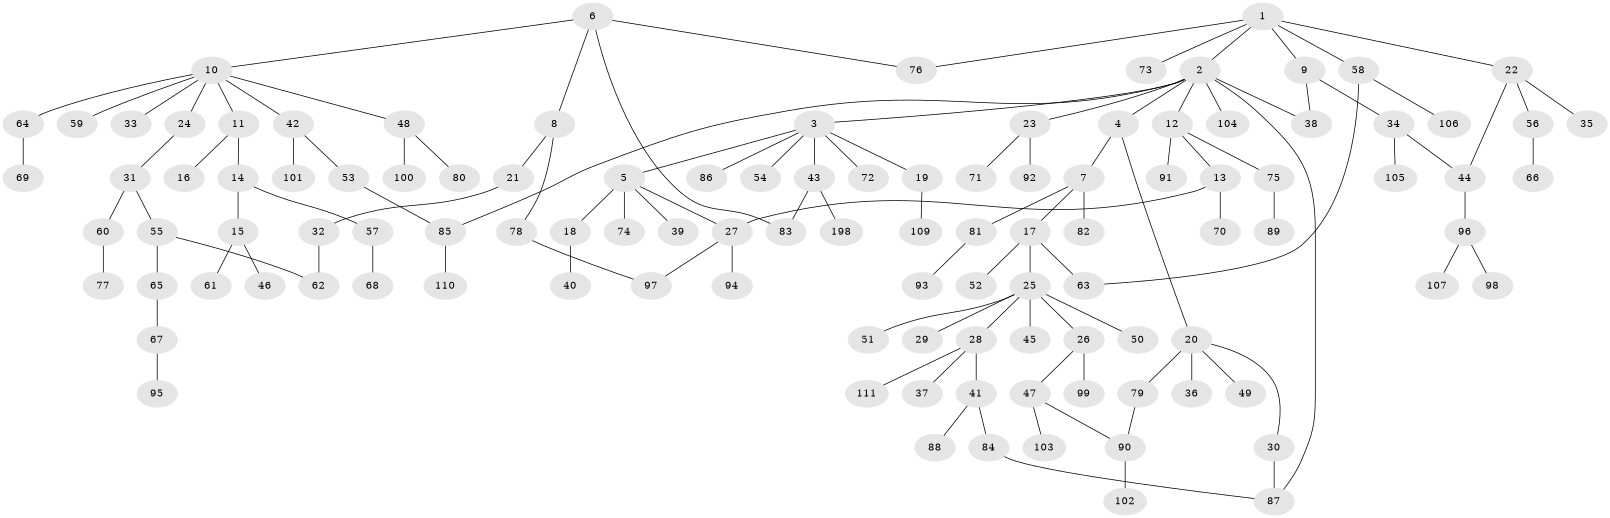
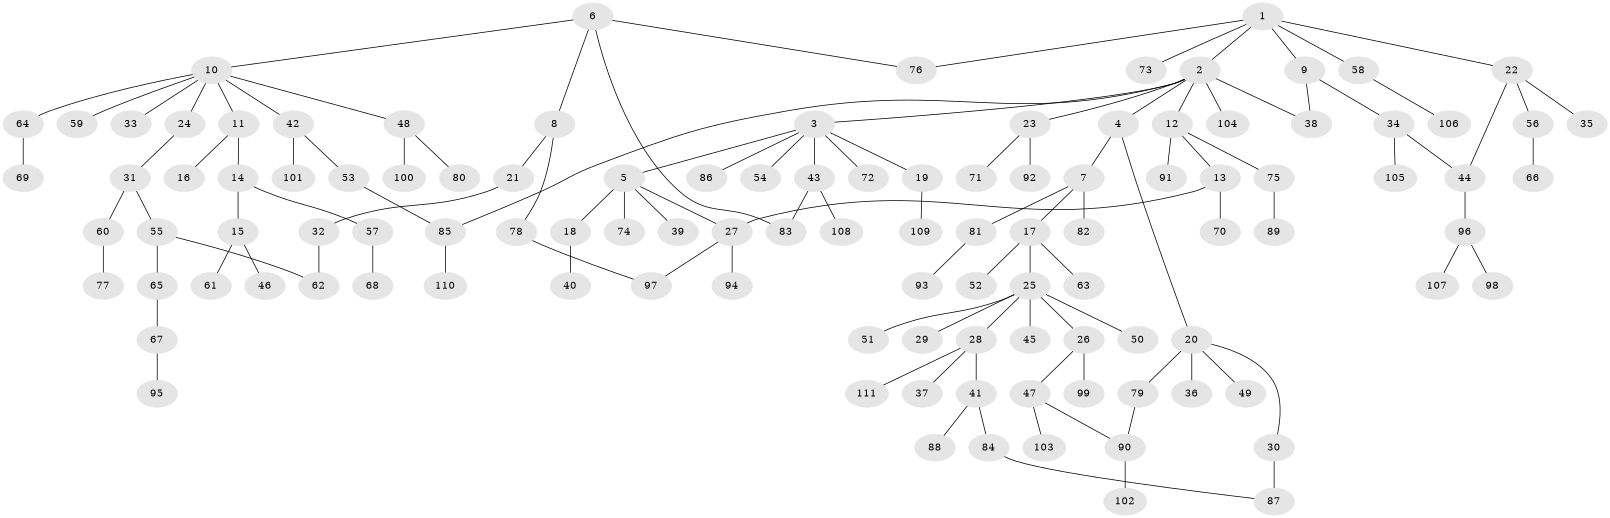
node "198": label "198" -> "108"
edge "58" -- "63": removed
edge "2" -- "87": removed
